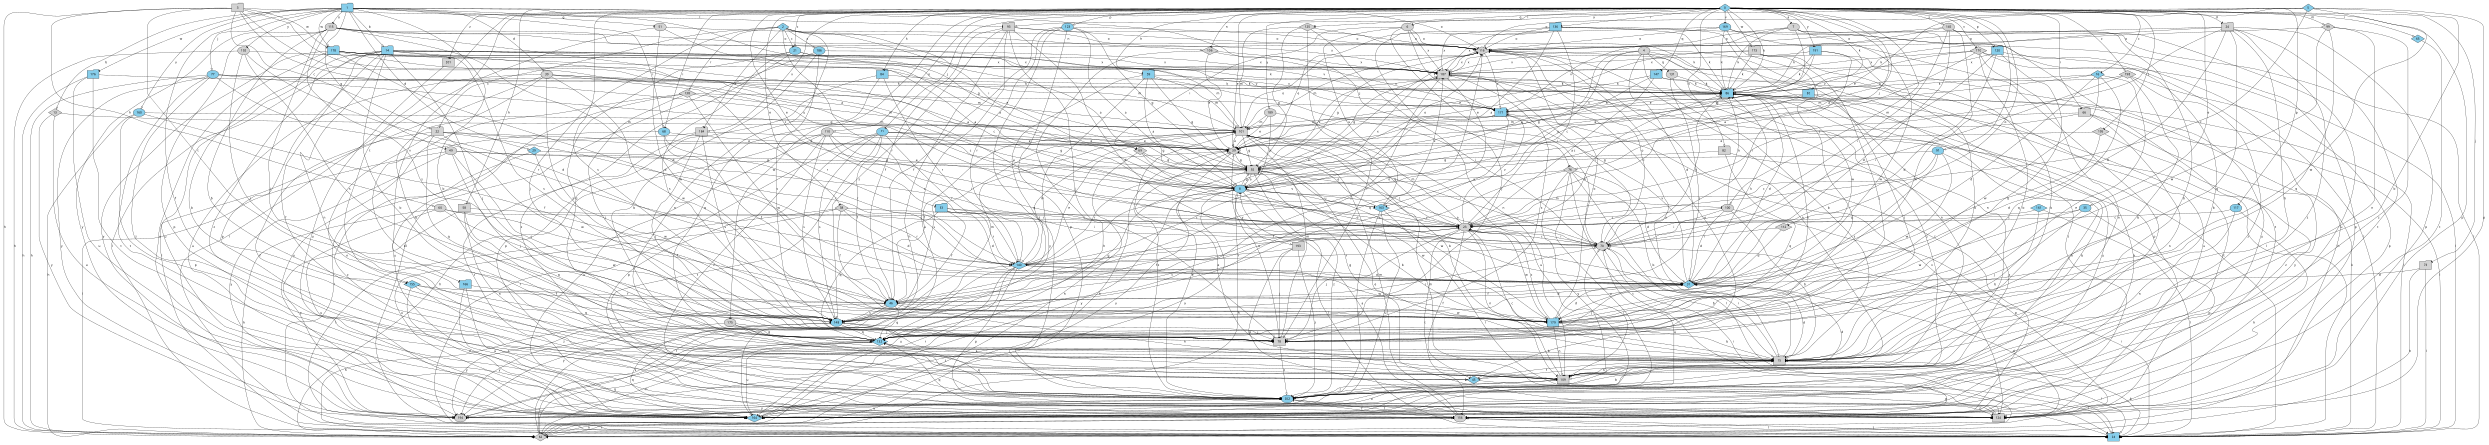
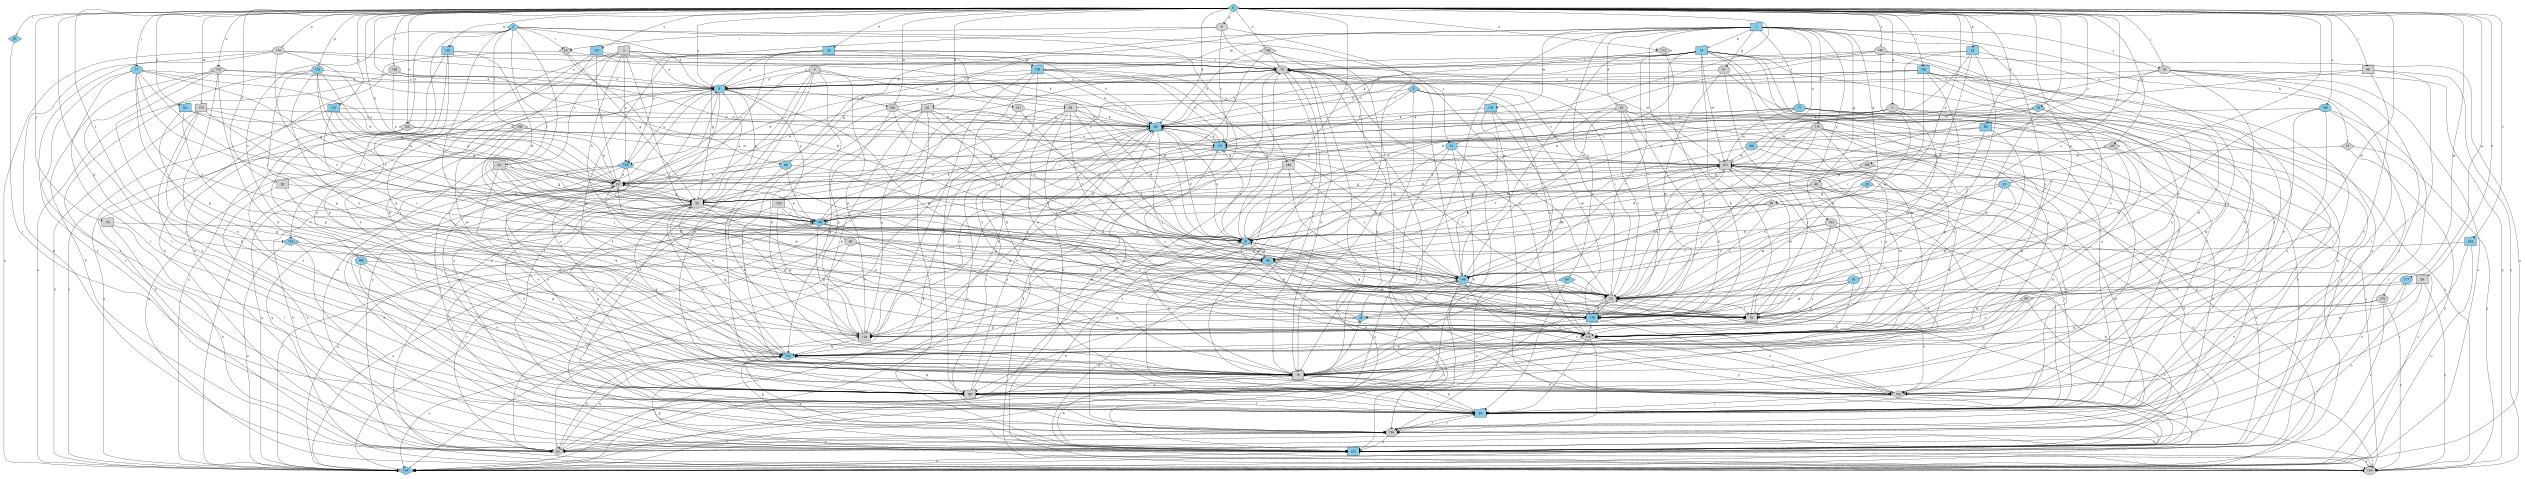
edge "169" -> "187": arrowhead tee -> onormal
edge "6" -> "116": removed, label "o"
node "201": removed
edge "1" -> "161": added, label "u"
edge "7" -> "124": removed, label "p"
node "76": shape diamond -> ellipse
edge "35" -> "15": added, label "b"
node "109": shape folder -> diamond
node "202": shape ellipse -> folder
